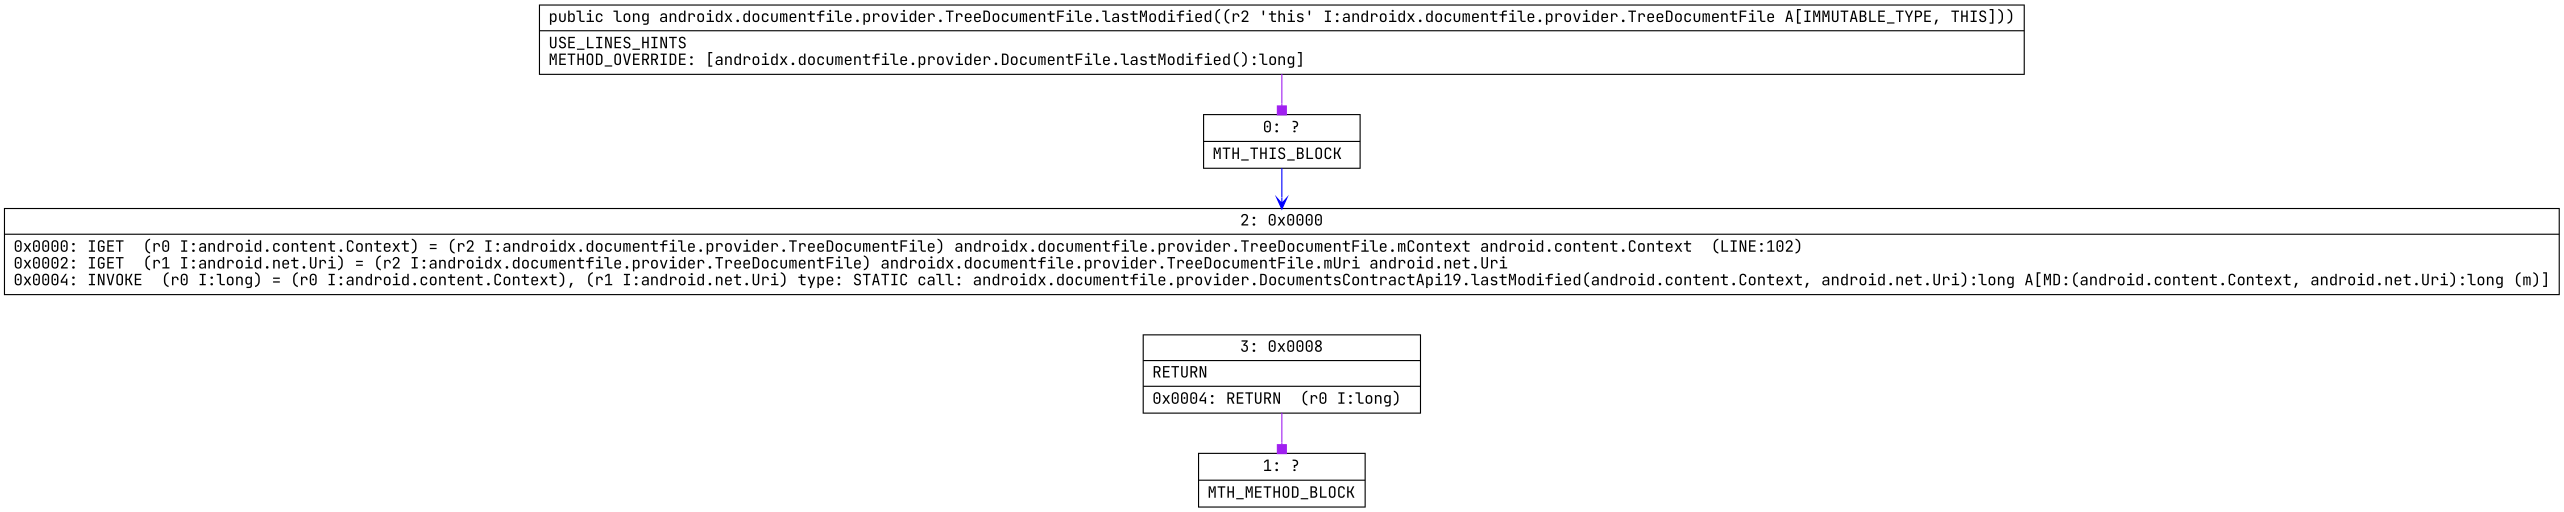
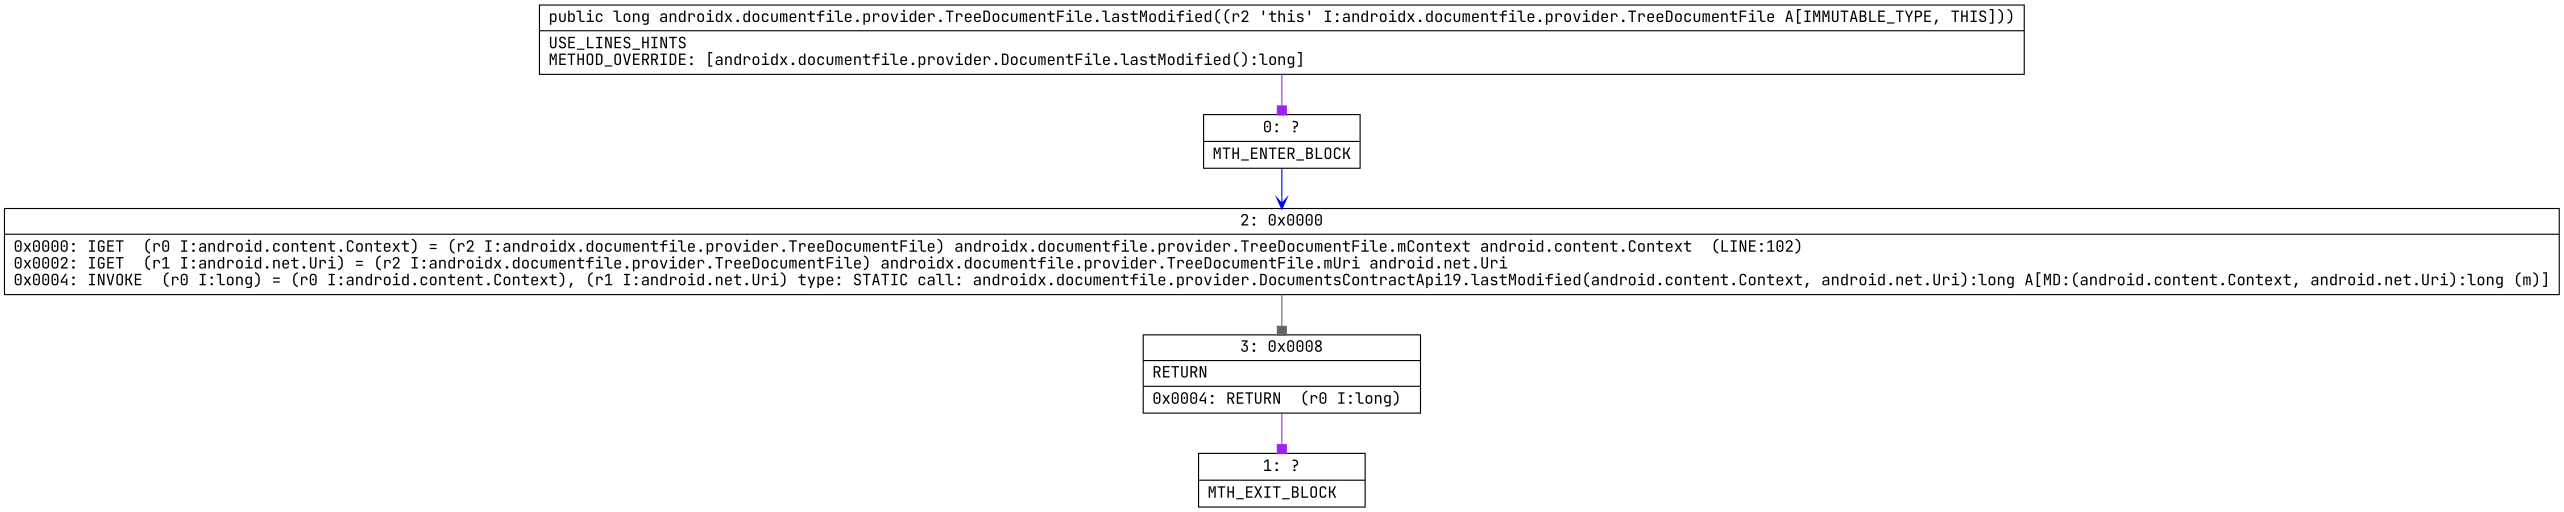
node "0: ?": text "MTH_THIS_BLOCK" -> "MTH_ENTER_BLOCK"
edge "2: 0x0000" -> "3: 0x0008": added
node "1: ?": text "MTH_METHOD_BLOCK" -> "MTH_EXIT_BLOCK"
